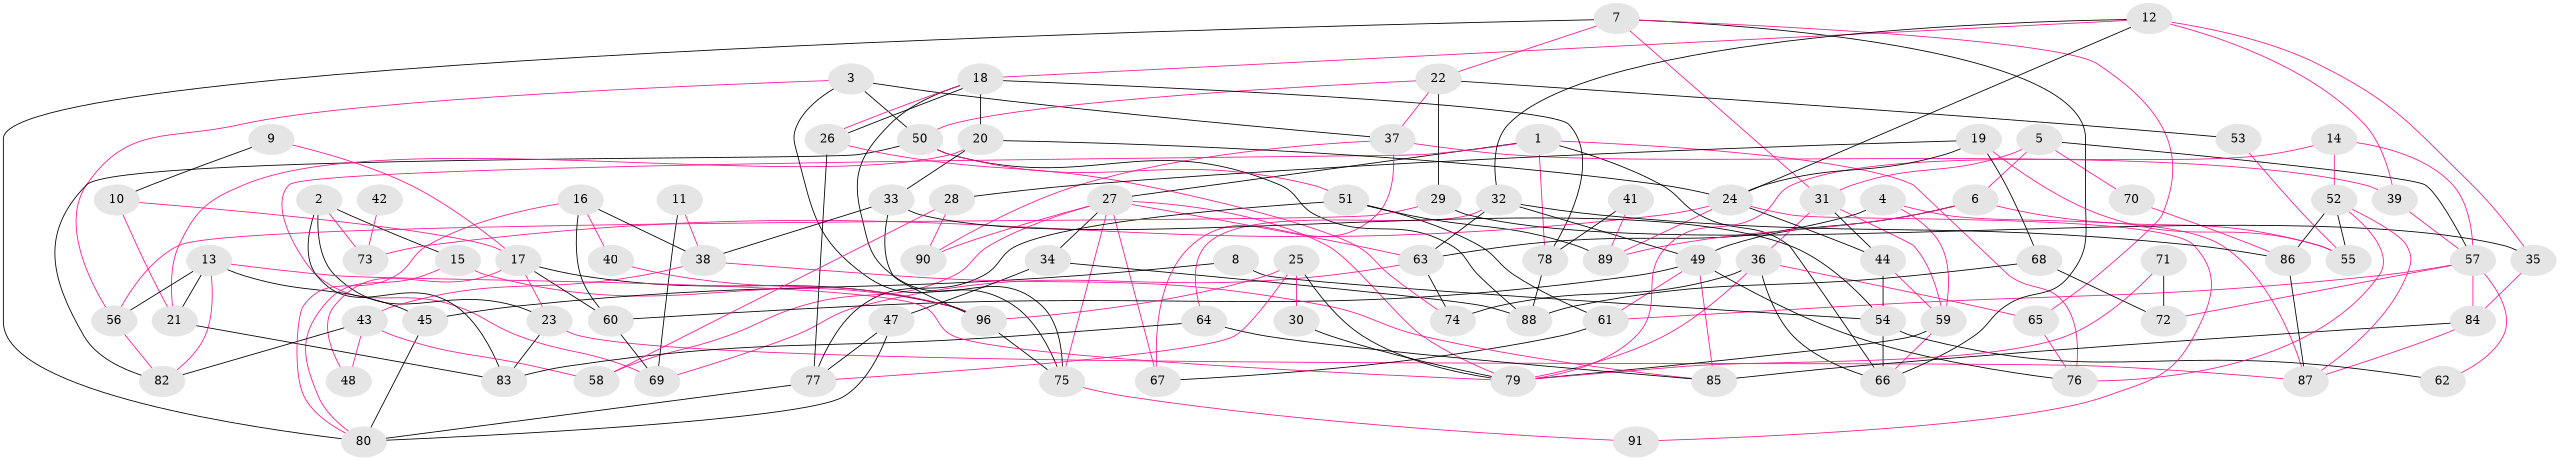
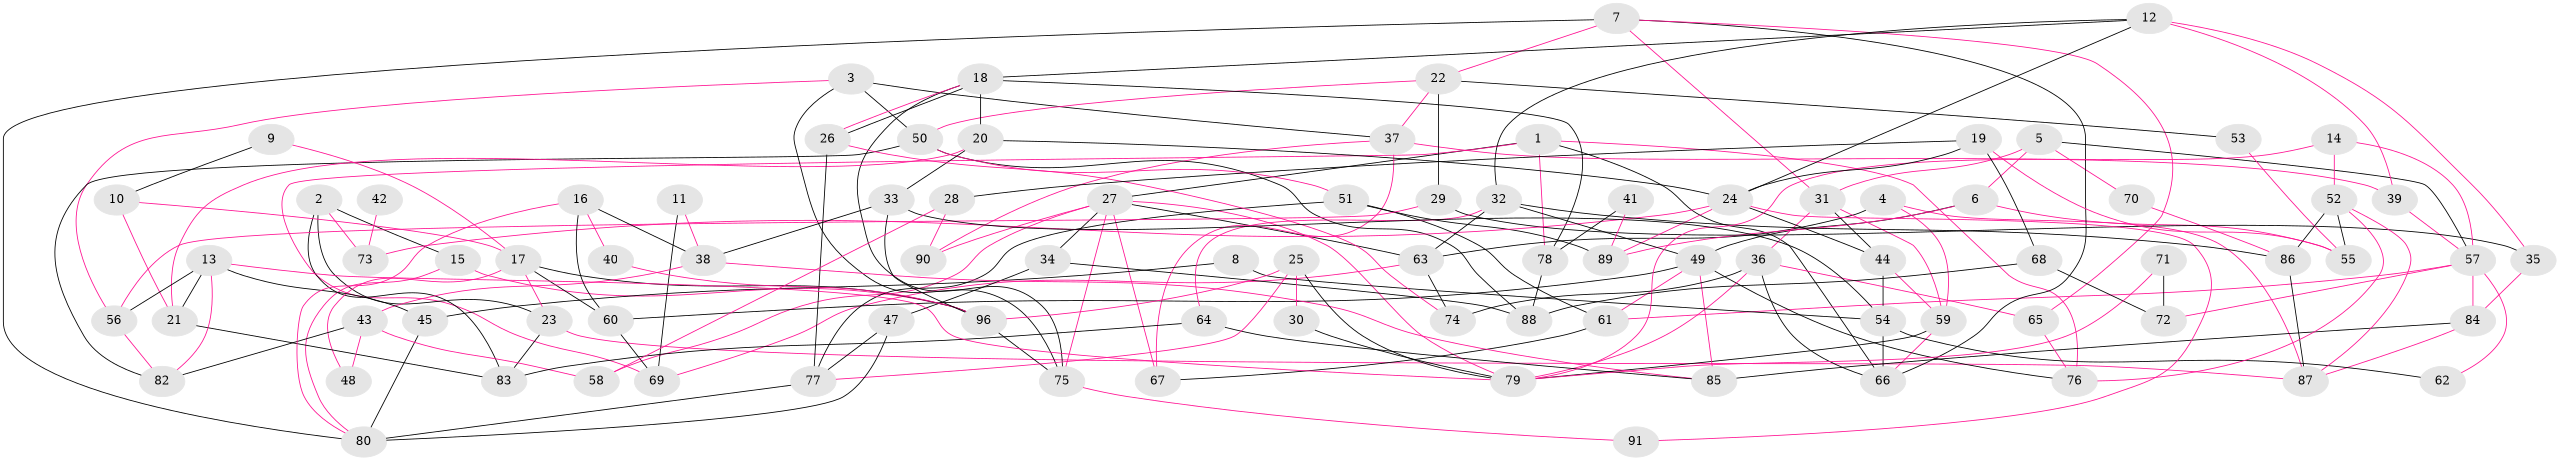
edge "12" -- "18": color deeppink -> black
edge "27" -- "63": color deeppink -> black
